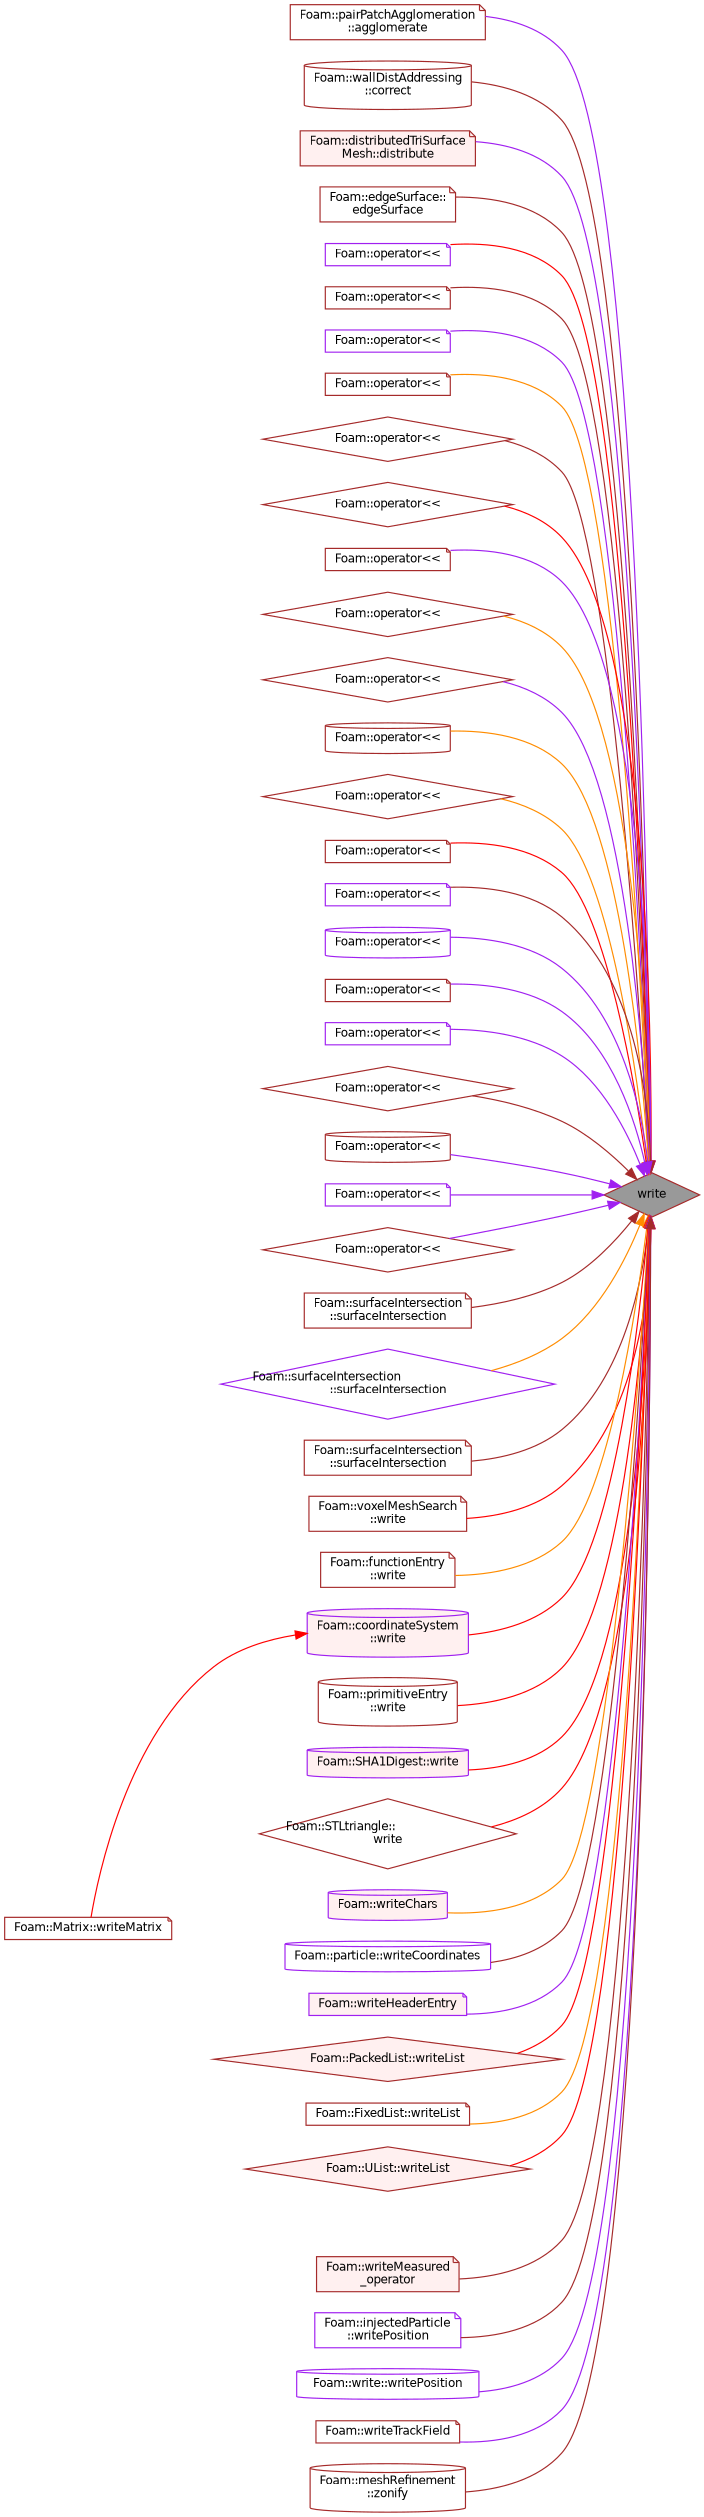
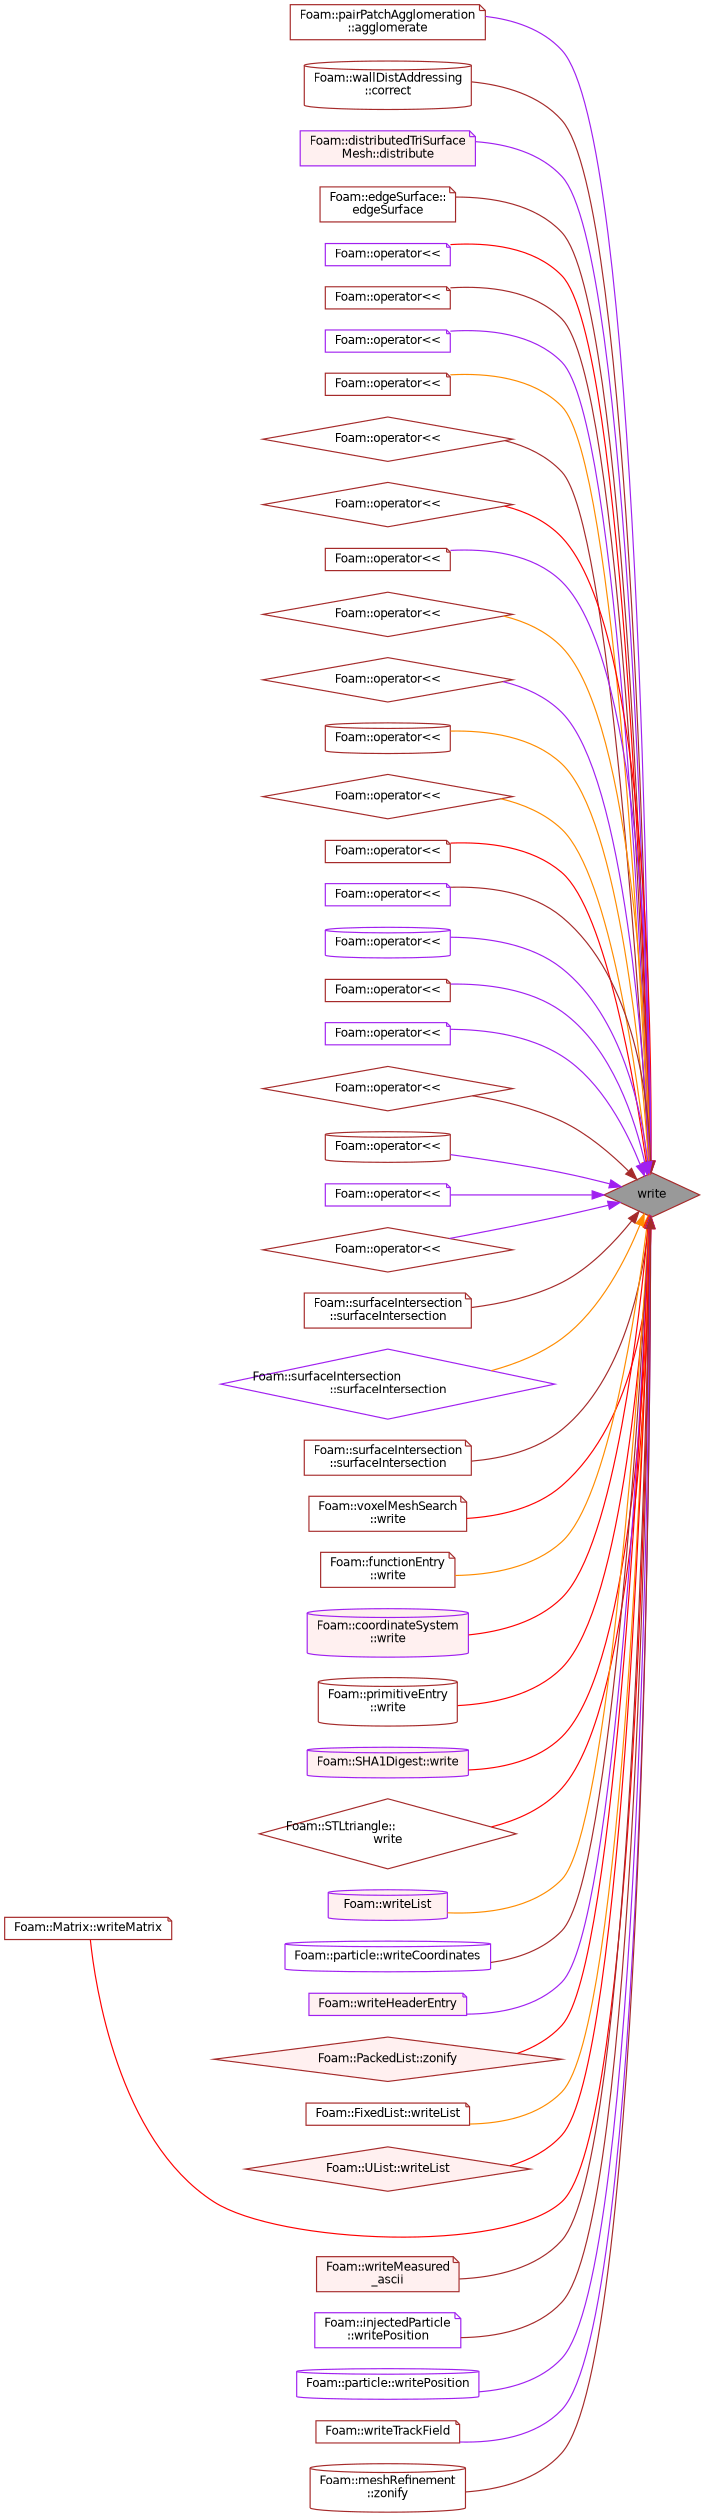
node "Foam::distributedTriSurface Mesh::distribute": color brown -> purple
edge "Foam::Matrix::writeMatrix" -> "Foam::coordinateSystem ::write": now "Foam::Matrix::writeMatrix" -> "write"
node "Foam::writeChars": label "Foam::writeChars" -> "Foam::writeList"
node "Foam::PackedList::writeList": label "Foam::PackedList::writeList" -> "Foam::PackedList::zonify"
node "Foam::writeMeasured _operator": label "Foam::writeMeasured _operator" -> "Foam::writeMeasured _ascii"
node "Foam::write::writePosition": label "Foam::write::writePosition" -> "Foam::particle::writePosition"
